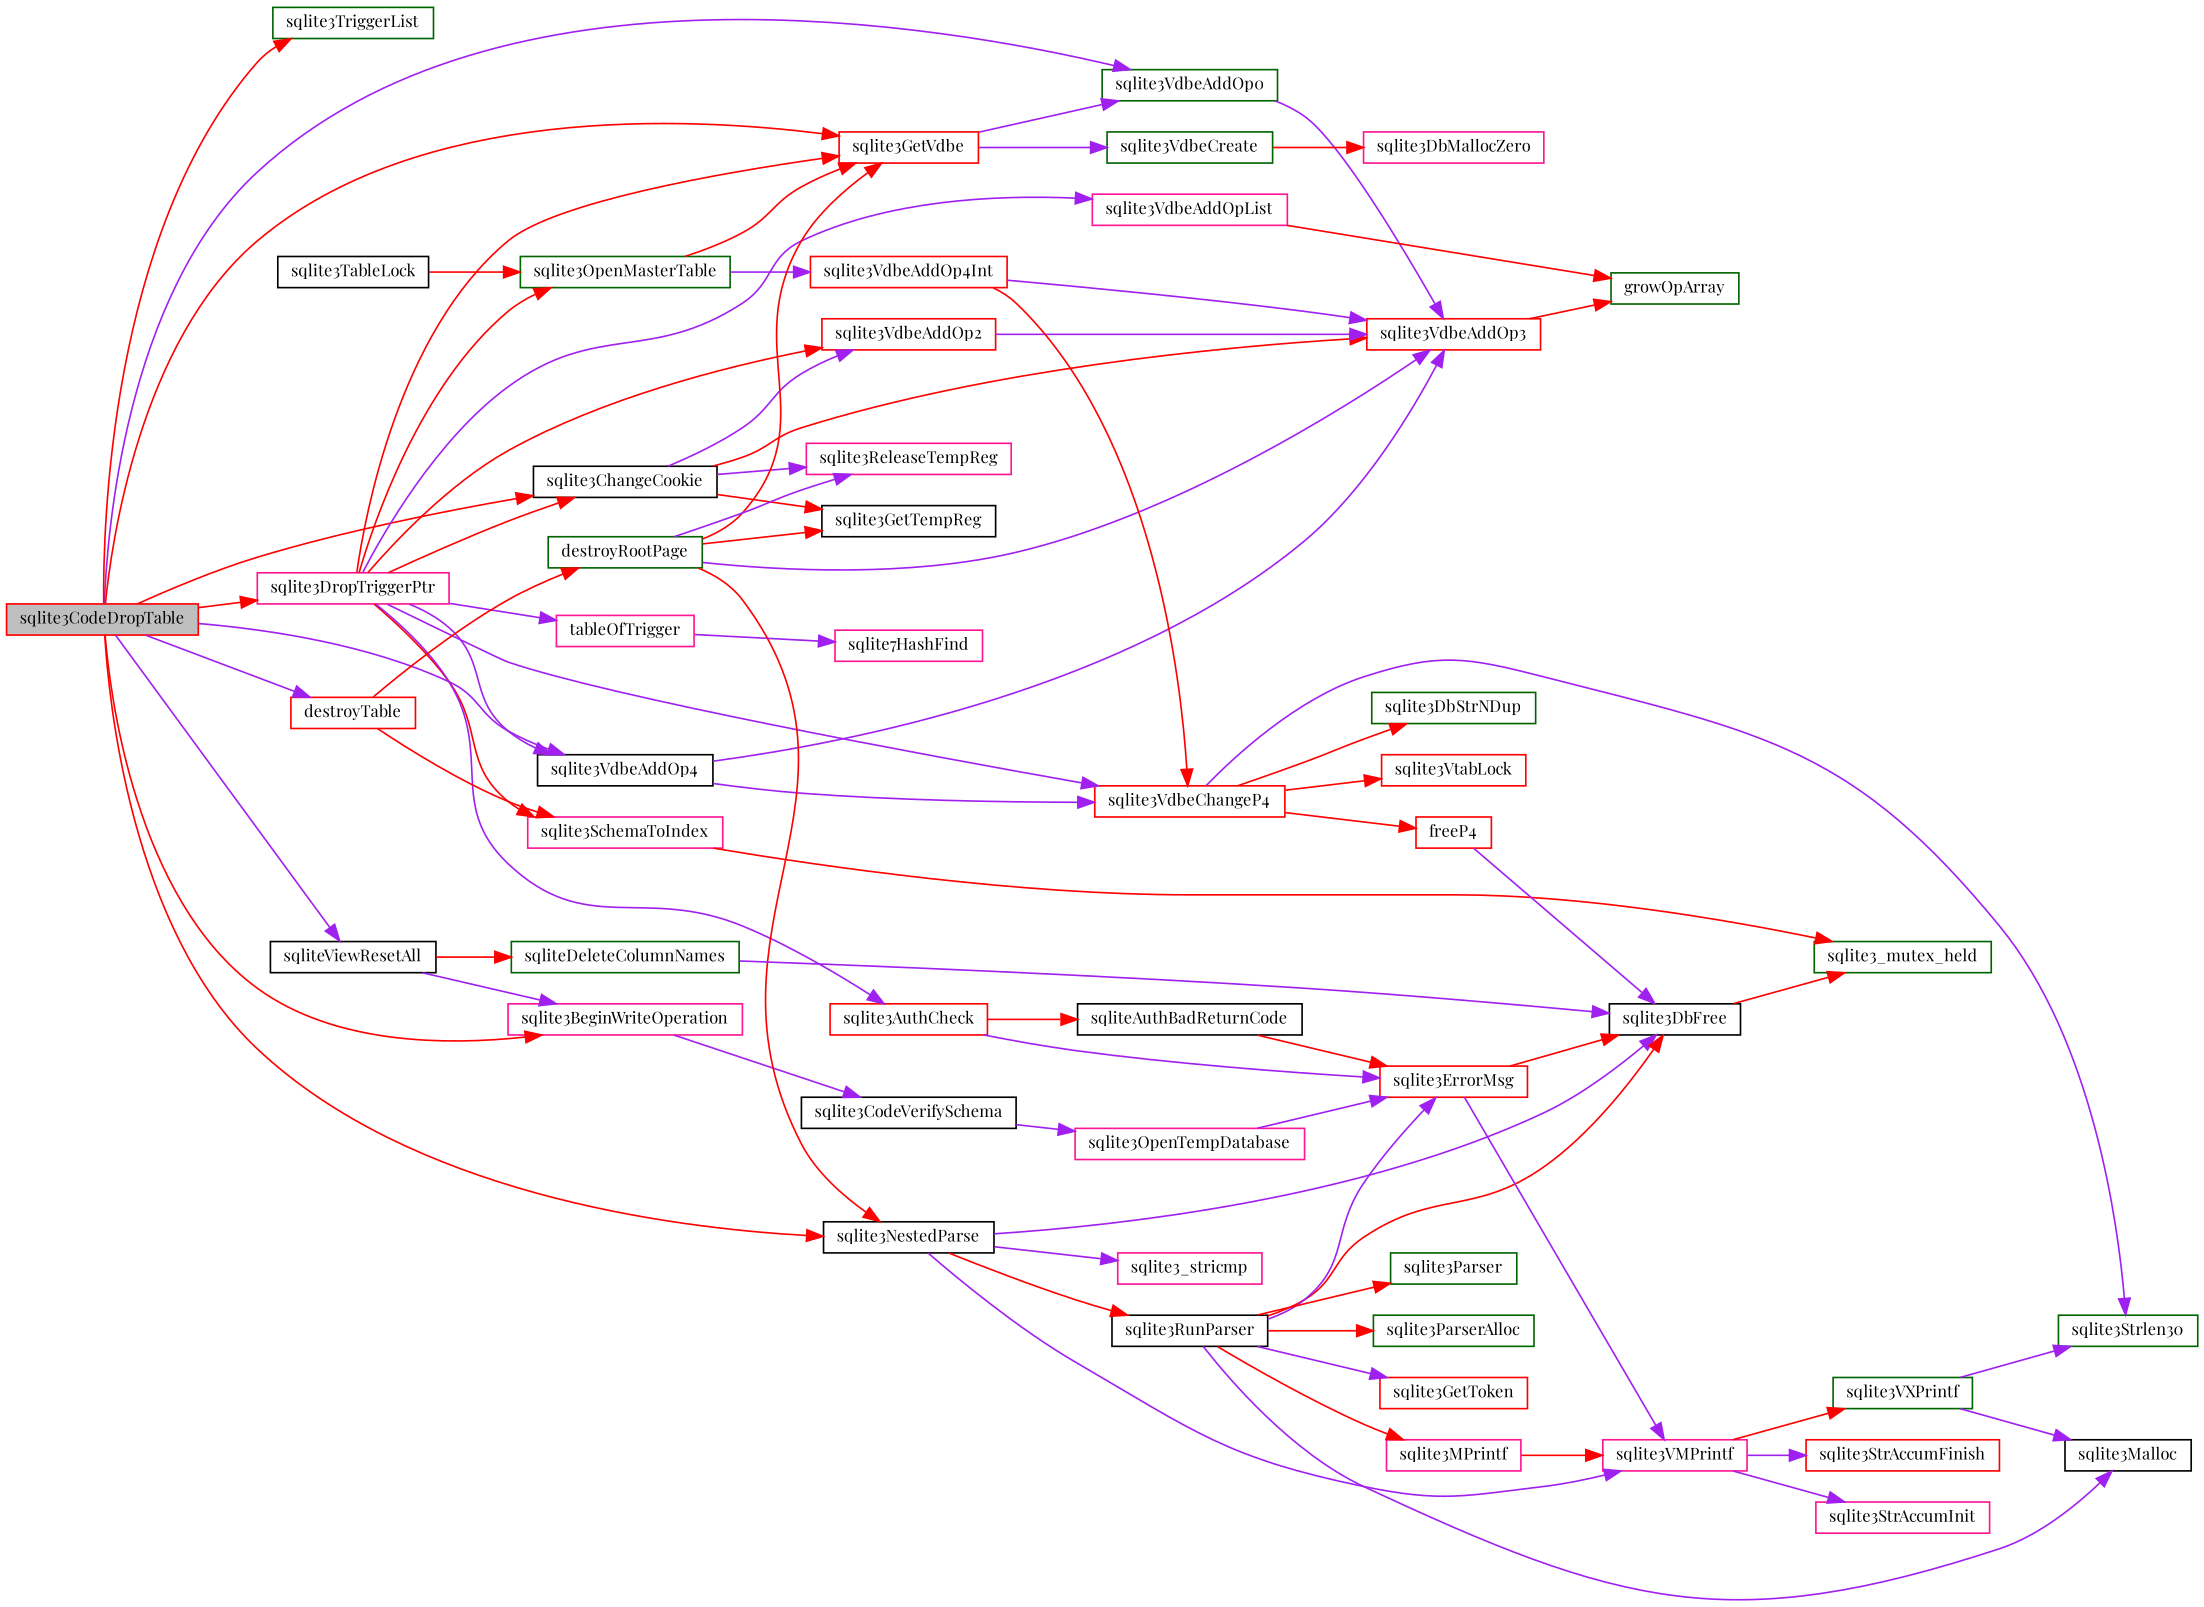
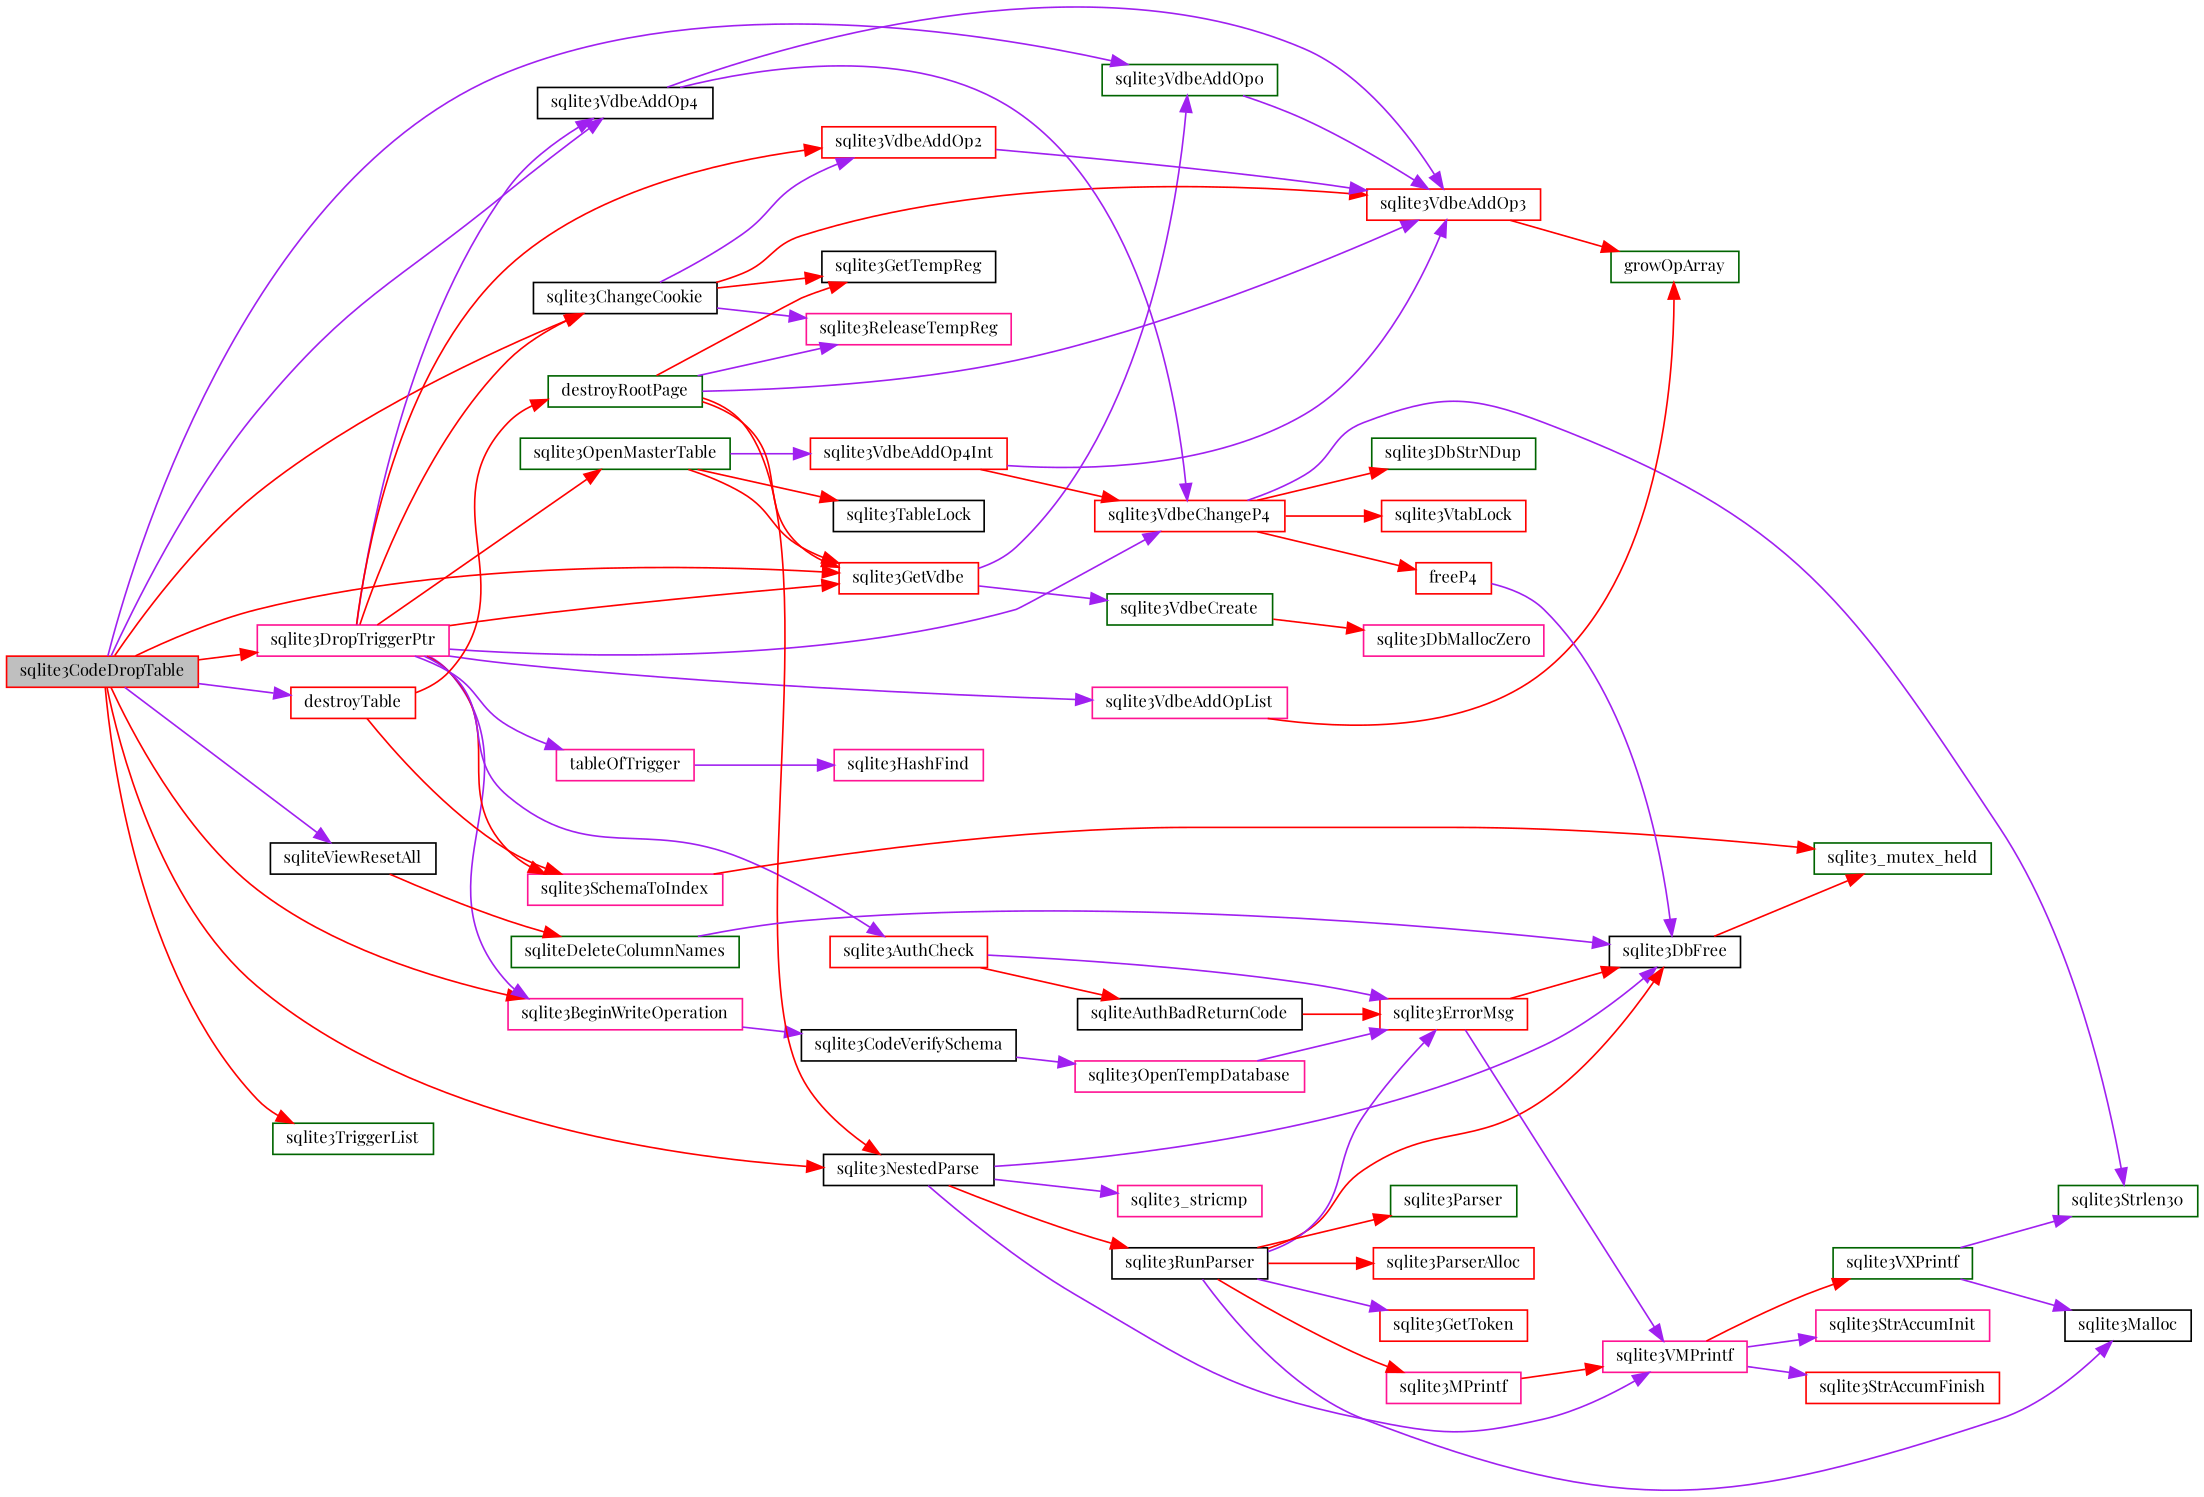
edge "sqlite3TableLock" -> "sqlite3OpenMasterTable": reversed
node "sqlite7HashFind": label "sqlite7HashFind" -> "sqlite3HashFind"
edge "sqliteViewResetAll" -> "sqlite3BeginWriteOperation": now "sqlite3DropTriggerPtr" -> "sqlite3BeginWriteOperation"
node "sqlite3ParserAlloc": color darkgreen -> red
